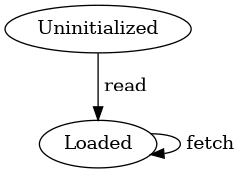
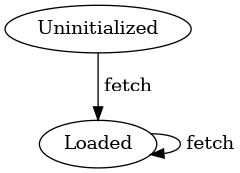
edge "Uninitialized" -> "Loaded": label " read" -> " fetch"
